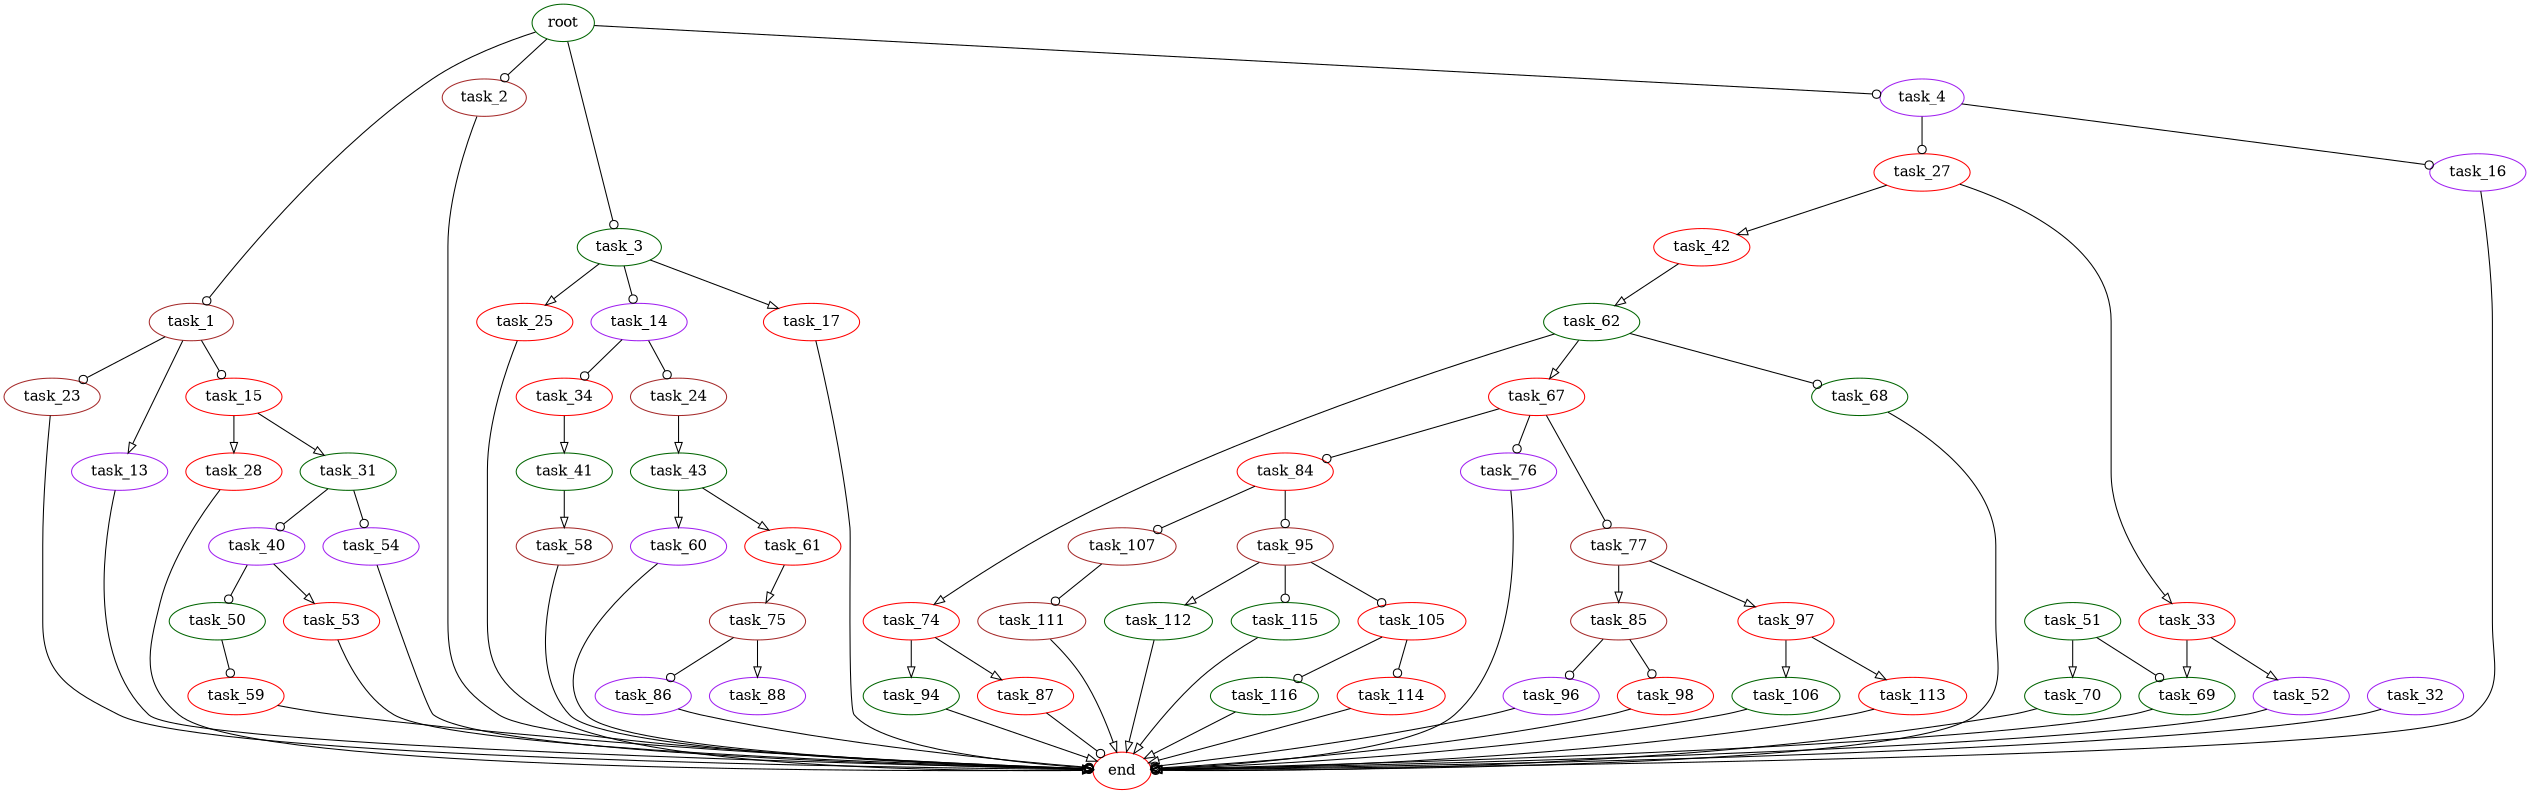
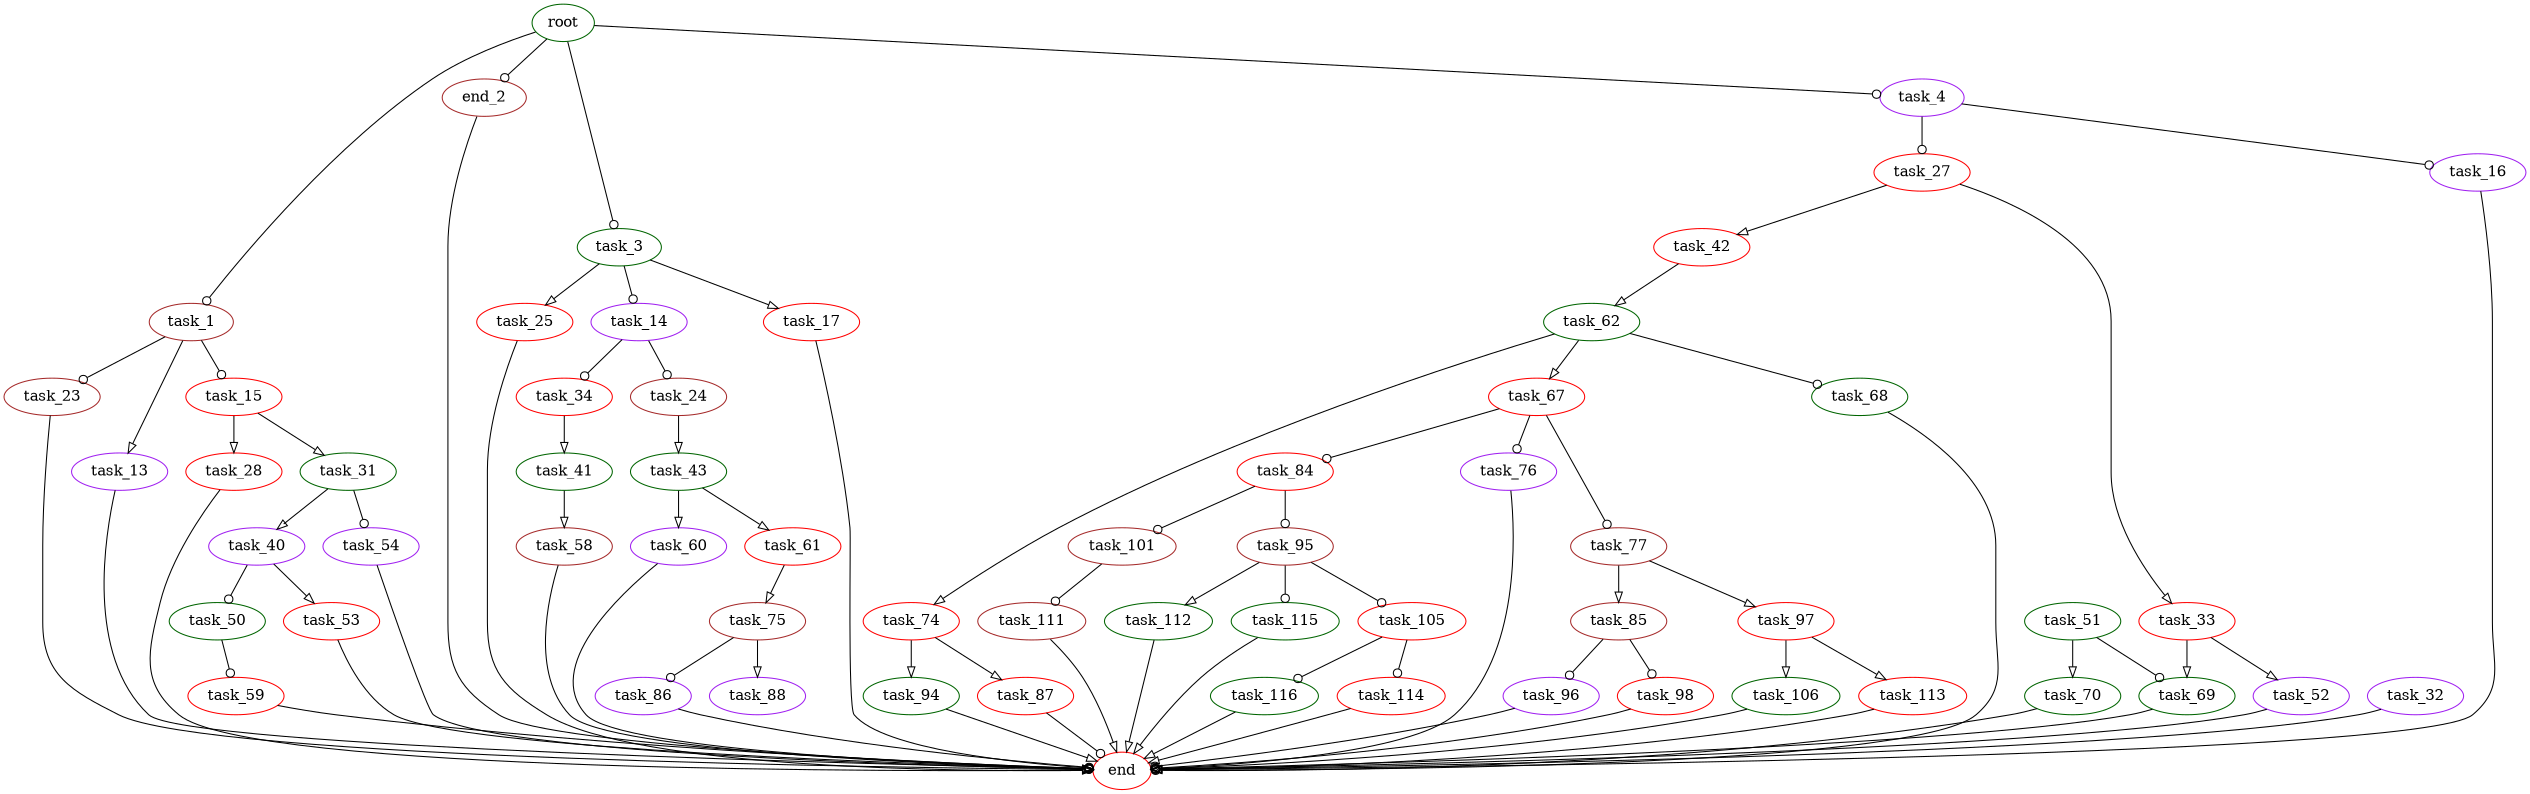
node "task_2": label "task_2" -> "end_2"
edge "task_31" -> "task_40": arrowhead odot -> onormal
node "task_107": label "task_107" -> "task_101"
